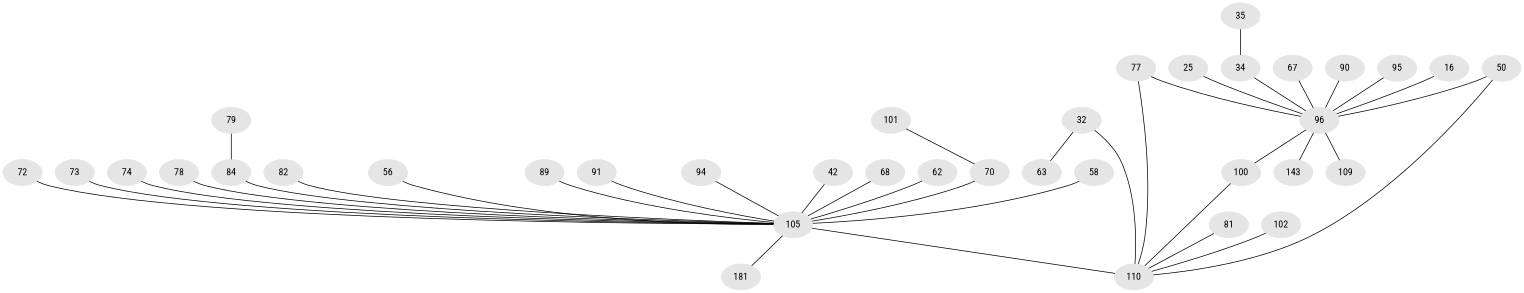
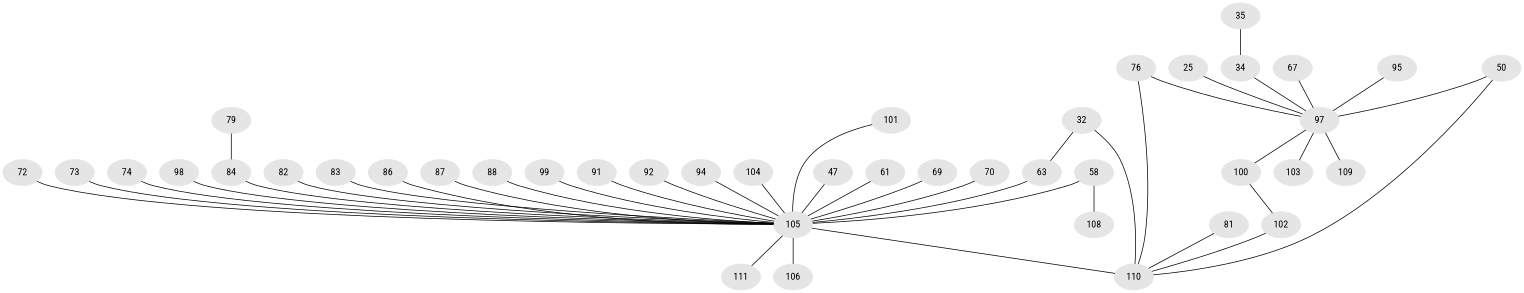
node "77": label "77" -> "76"
node "90": removed
node "16": removed
node "96": label "96" -> "97"
edge "101" -- "70": now "101" -- "105"
node "78": label "78" -> "98"
node "83": added
node "56": label "56" -> "86"
node "87": added
node "88": added
node "89": label "89" -> "99"
node "92": added
node "104": added
node "42": label "42" -> "47"
node "68": label "68" -> "61"
node "62": label "62" -> "69"
node "143": label "143" -> "103"
edge "63" -- "105": added
node "108": added
edge "100" -- "110": now "100" -- "102"
node "181": label "181" -> "111"
node "106": added
